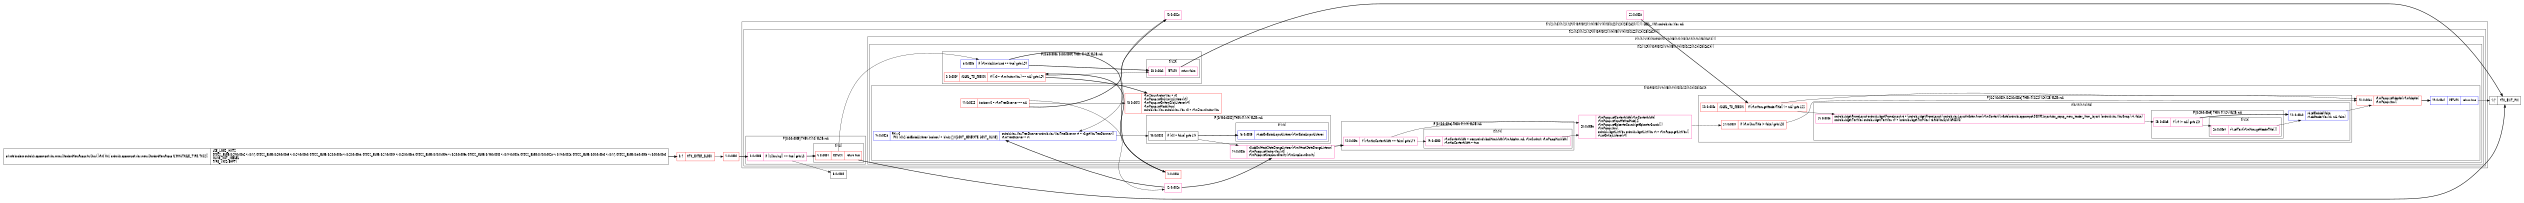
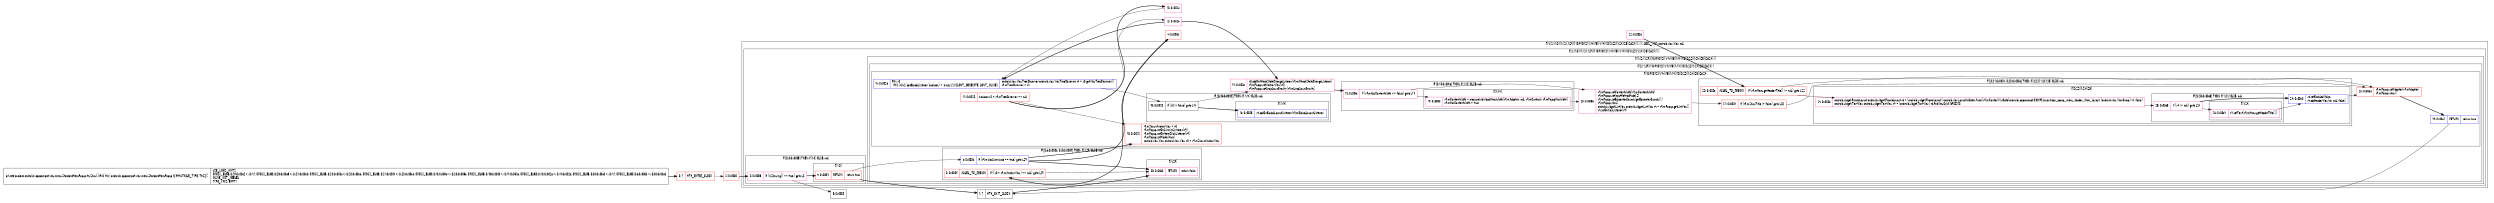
edge "30: 0x00c3" -> "1: ?": reversed
edge "8: 0x000f" -> "10: 0x0013": now "6: 0x000b" -> "10: 0x0013"
node "1: ?": text "MTH_EXIT_PHI" -> "MTH_EXIT_BLOCK"
